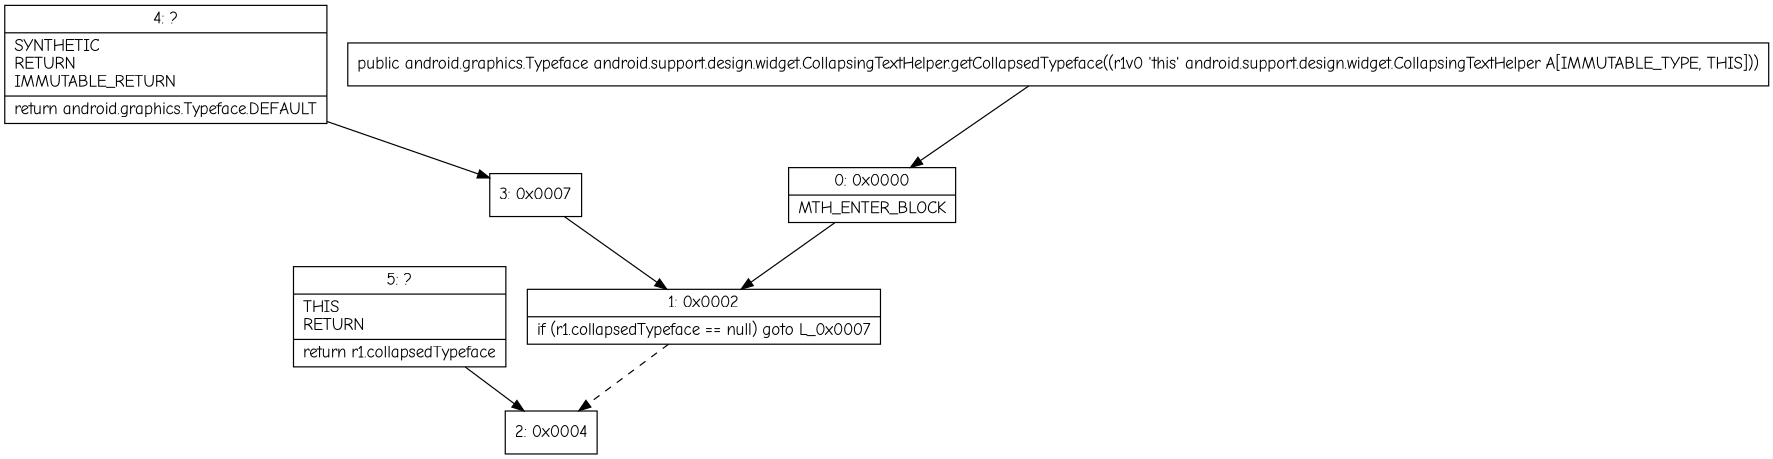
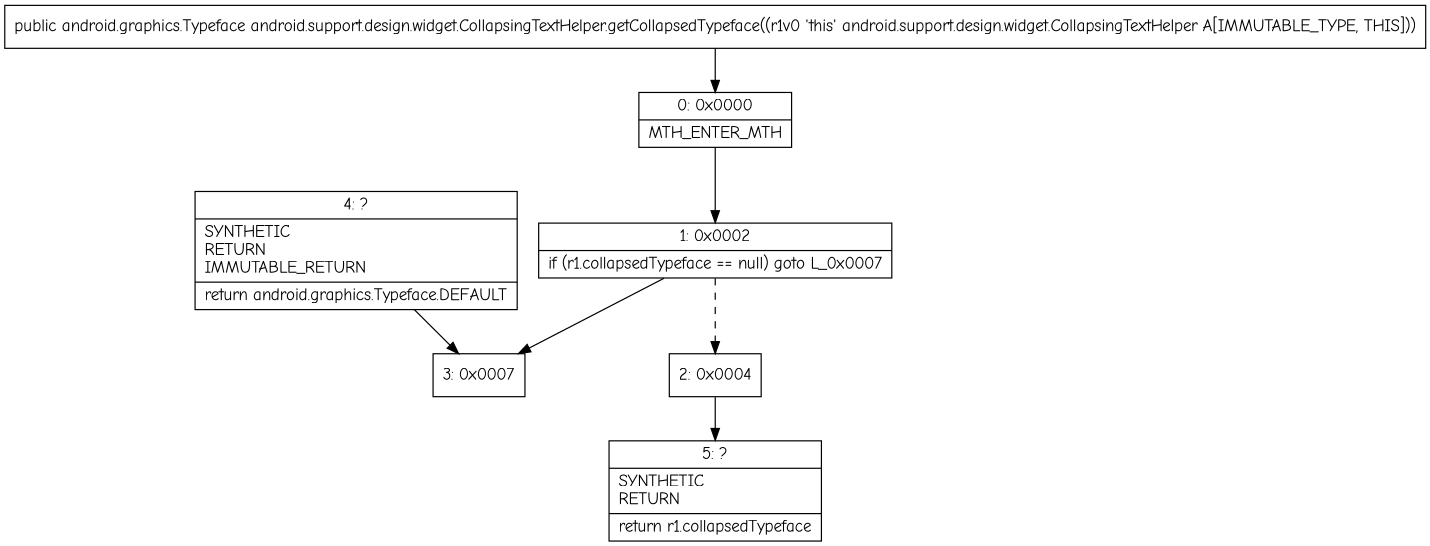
node "0: 0x0000": text "MTH_ENTER_BLOCK" -> "MTH_ENTER_MTH"
edge "3: 0x0007" -> "1: 0x0002": reversed
node "5: ?": text "THIS" -> "SYNTHETIC"
edge "5: ?" -> "2: 0x0004": reversed
